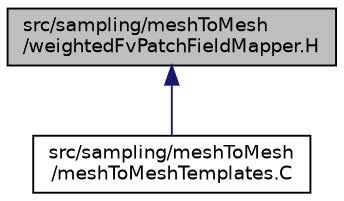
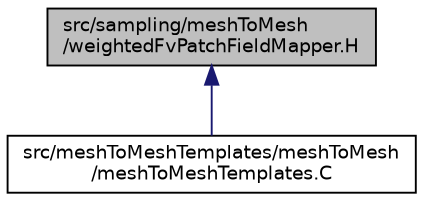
node "src/sampling/meshToMesh /meshToMeshTemplates.C": label "src/sampling/meshToMesh /meshToMeshTemplates.C" -> "src/meshToMeshTemplates/meshToMesh /meshToMeshTemplates.C"
